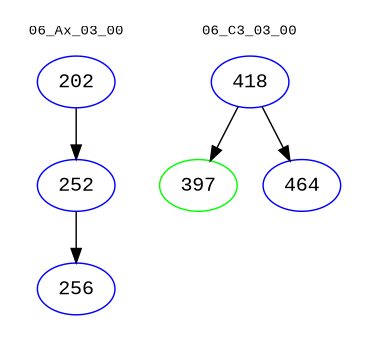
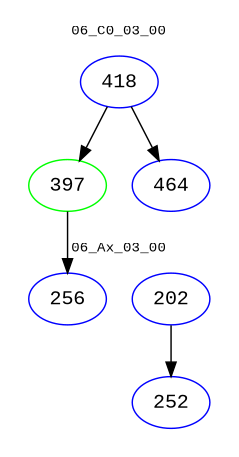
cluster "06_C3_03_00": label "06_C3_03_00" -> "06_C0_03_00"
edge "252" -> "256": now "397" -> "256"
